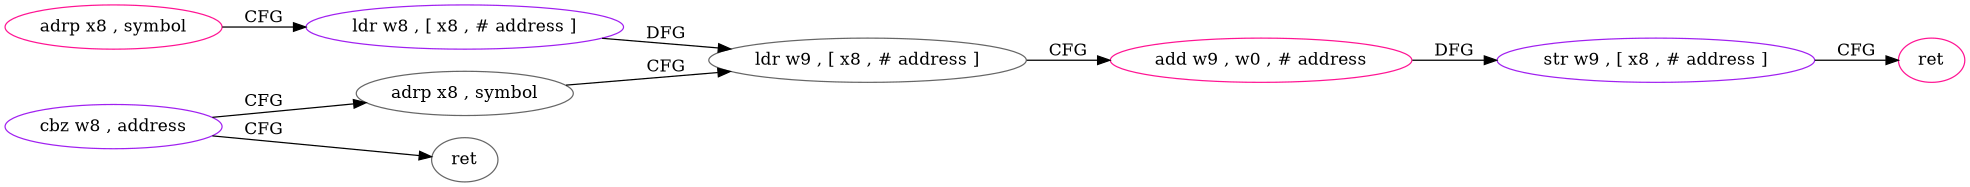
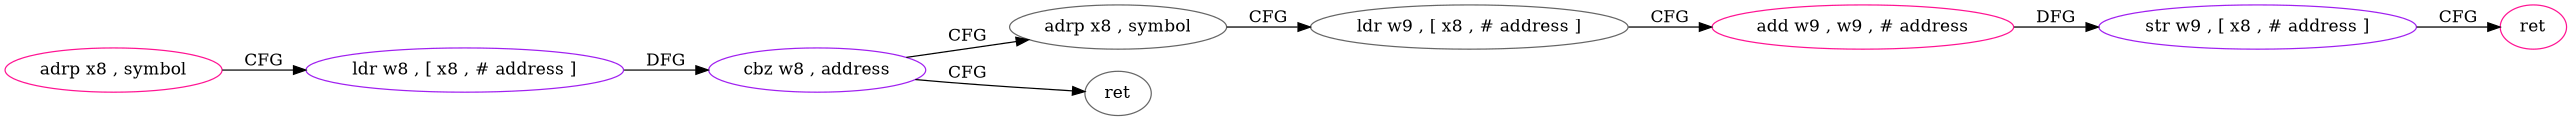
edge "ldr w8 , [ x8 , # address ]" -> "ldr w9 , [ x8 , # address ]": now "ldr w8 , [ x8 , # address ]" -> "cbz w8 , address"
node "add w9 , w0 , # address": label "add w9 , w0 , # address" -> "add w9 , w9 , # address"
